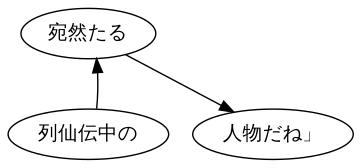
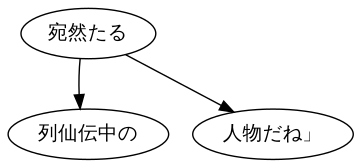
edge "列仙伝中の" -> "宛然たる": reversed
